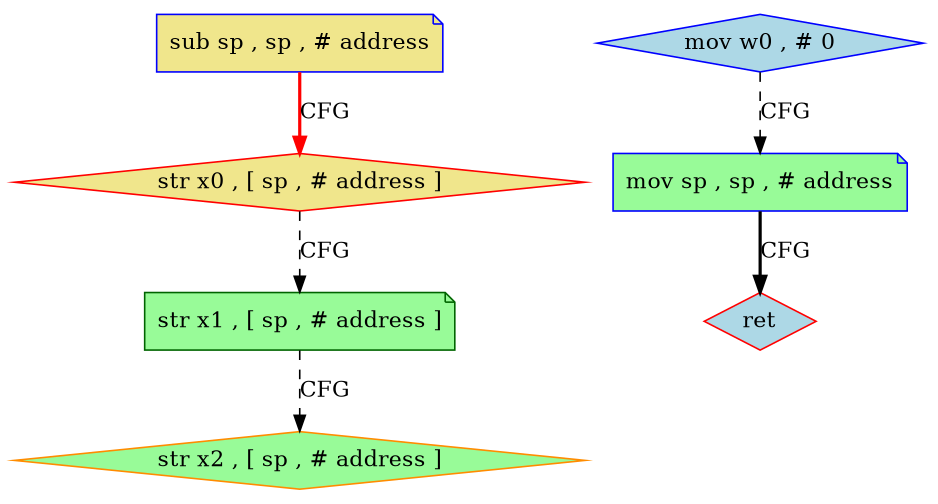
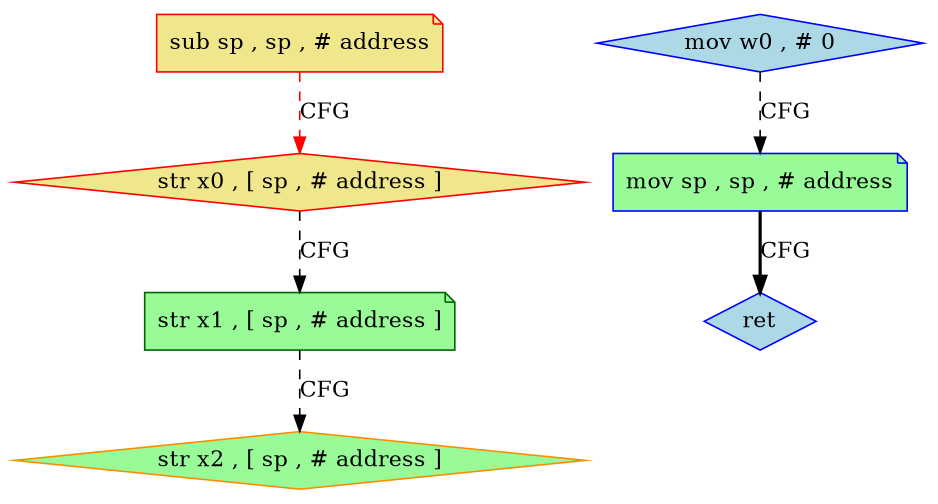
node "sub sp , sp , # address": color blue -> red
edge "sub sp , sp , # address" -> "str x0 , [ sp , # address ]": style bold -> dashed
node "ret": color red -> blue
